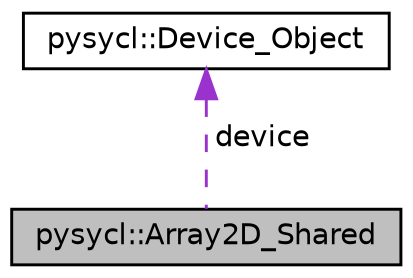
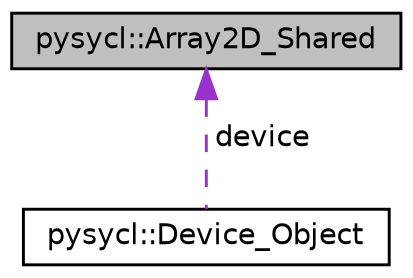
edge "pysycl::Array2D_Shared" -> "pysycl::Device_Object": reversed
